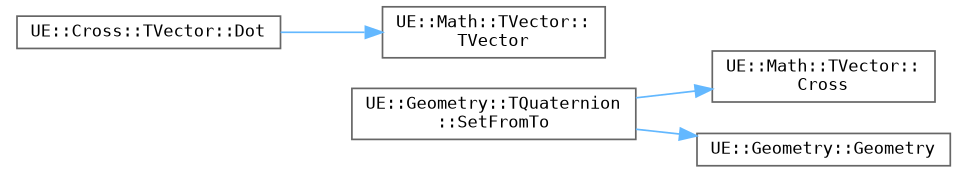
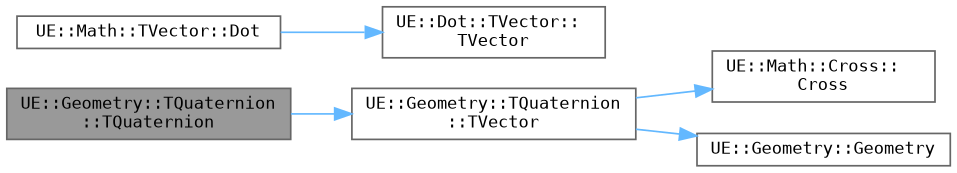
node "UE::Cross::TVector::Dot": label "UE::Cross::TVector::Dot" -> "UE::Math::TVector::Dot"
node "UE::Math::TVector:: TVector": label "UE::Math::TVector:: TVector" -> "UE::Dot::TVector:: TVector"
node "UE::Math::TVector:: Cross": label "UE::Math::TVector:: Cross" -> "UE::Math::Cross:: Cross"
node "UE::Geometry::TQuaternion ::TQuaternion": added
node "UE::Geometry::TQuaternion ::SetFromTo": label "UE::Geometry::TQuaternion ::SetFromTo" -> "UE::Geometry::TQuaternion ::TVector"
